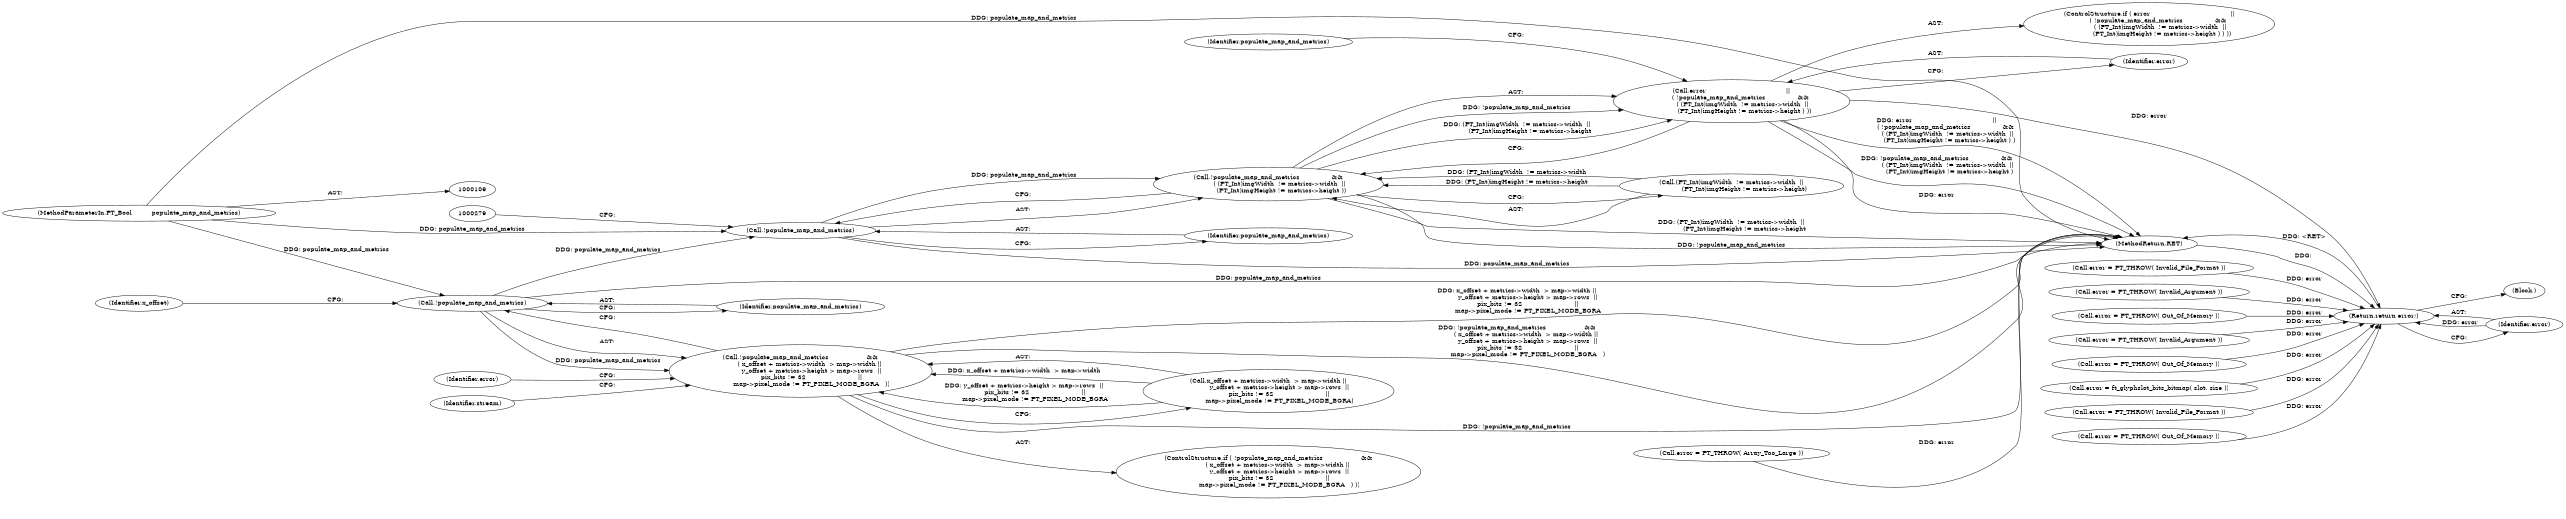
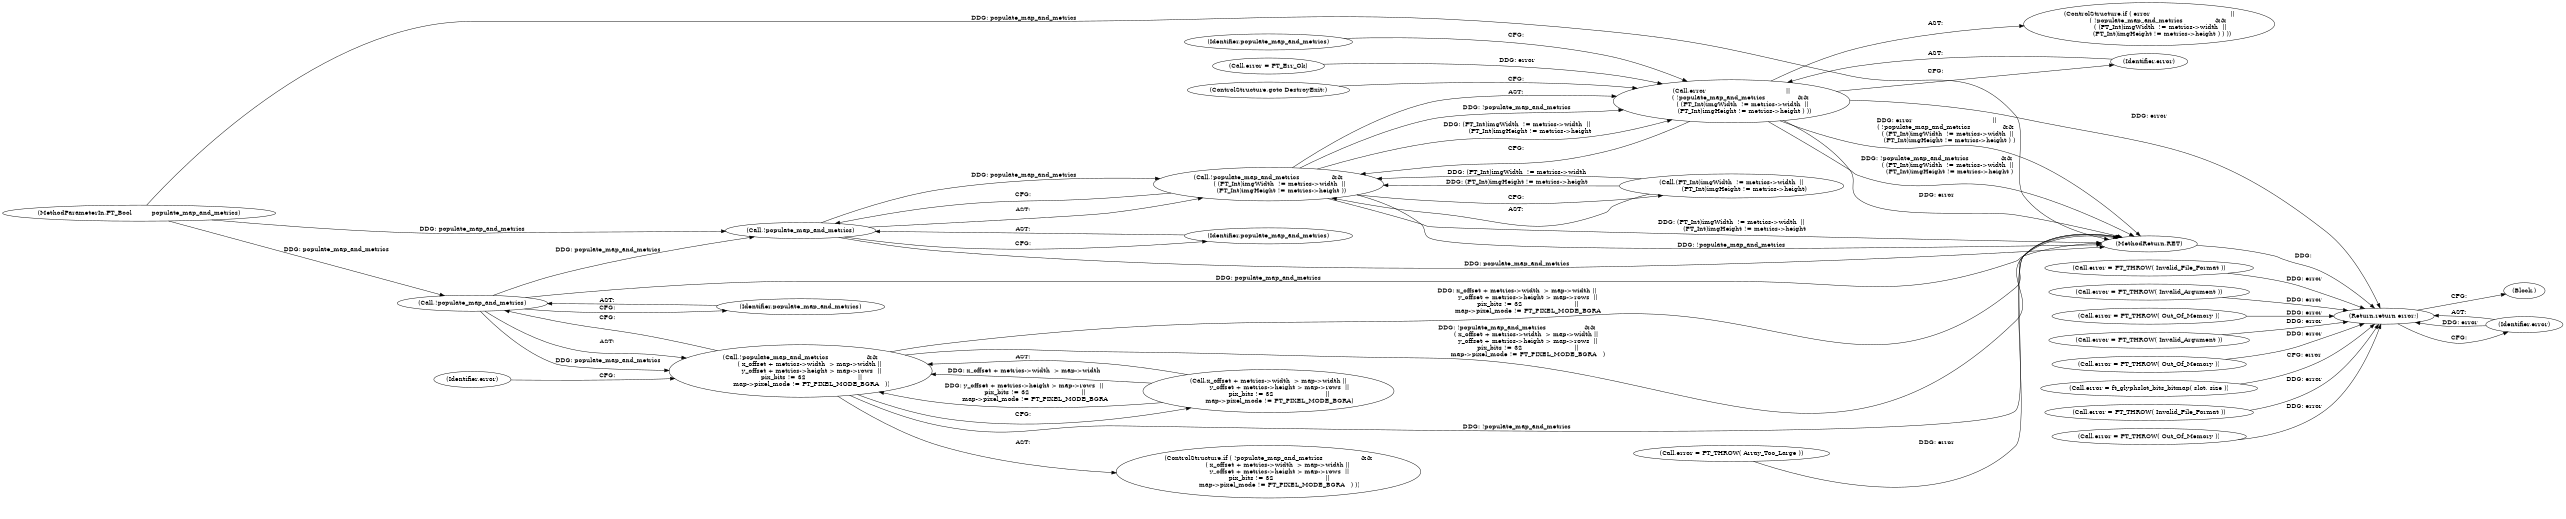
node "(Call,error = FT_Err_Ok)": added
node "(ControlStructure,goto DestroyExit;)": added
node "1000109": removed
node "1000279": removed
edge "(Return,return error;)" -> "(MethodReturn,RET)": removed, label "DDG: <RET>"
node "(Identifier,x_offset)": removed
edge "(Call,error = ft_glyphslot_bits_bitmap( slot, size ))" -> "(Return,return error;)": label "DDG: error" -> "CFG: error"
node "(Identifier,stream)": removed
